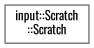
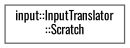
node "input::Scratch ::Scratch": label "input::Scratch ::Scratch" -> "input::InputTranslator ::Scratch"
